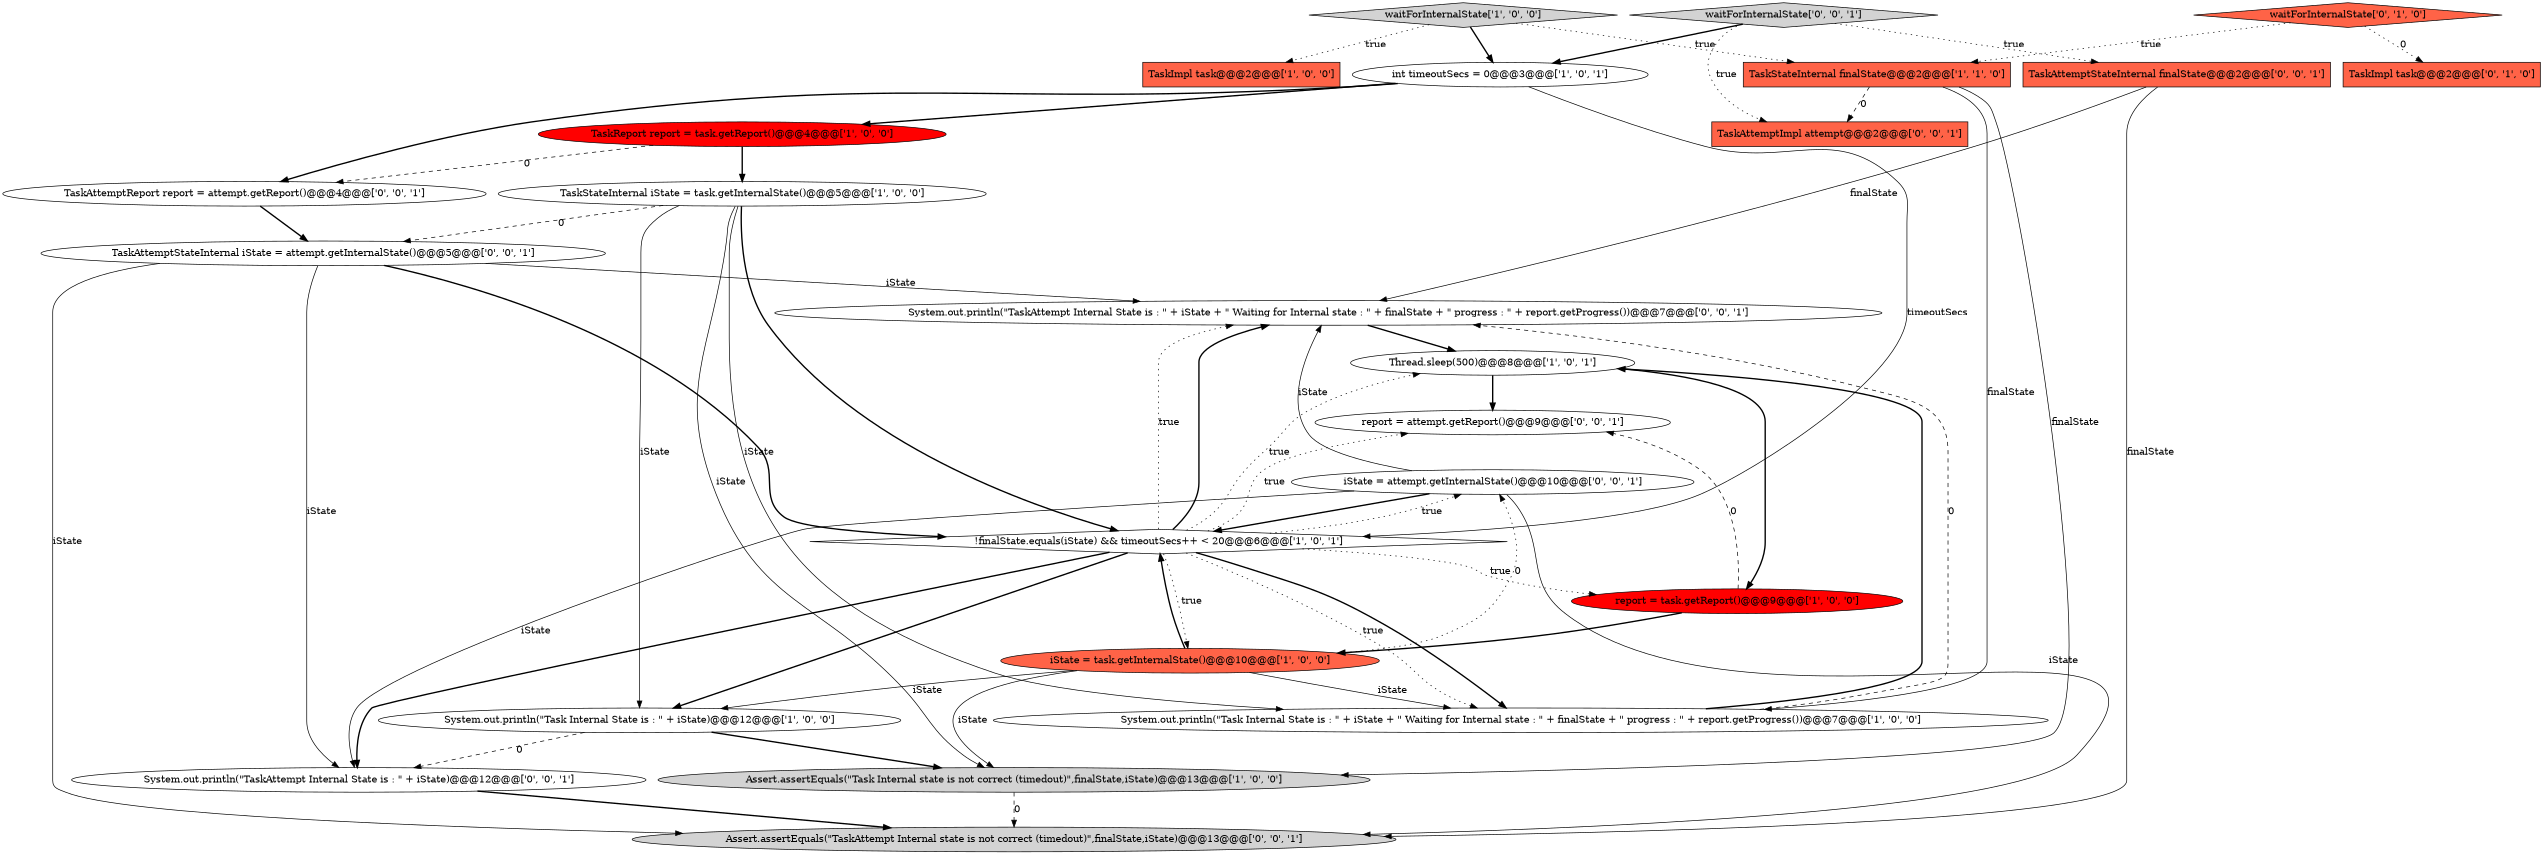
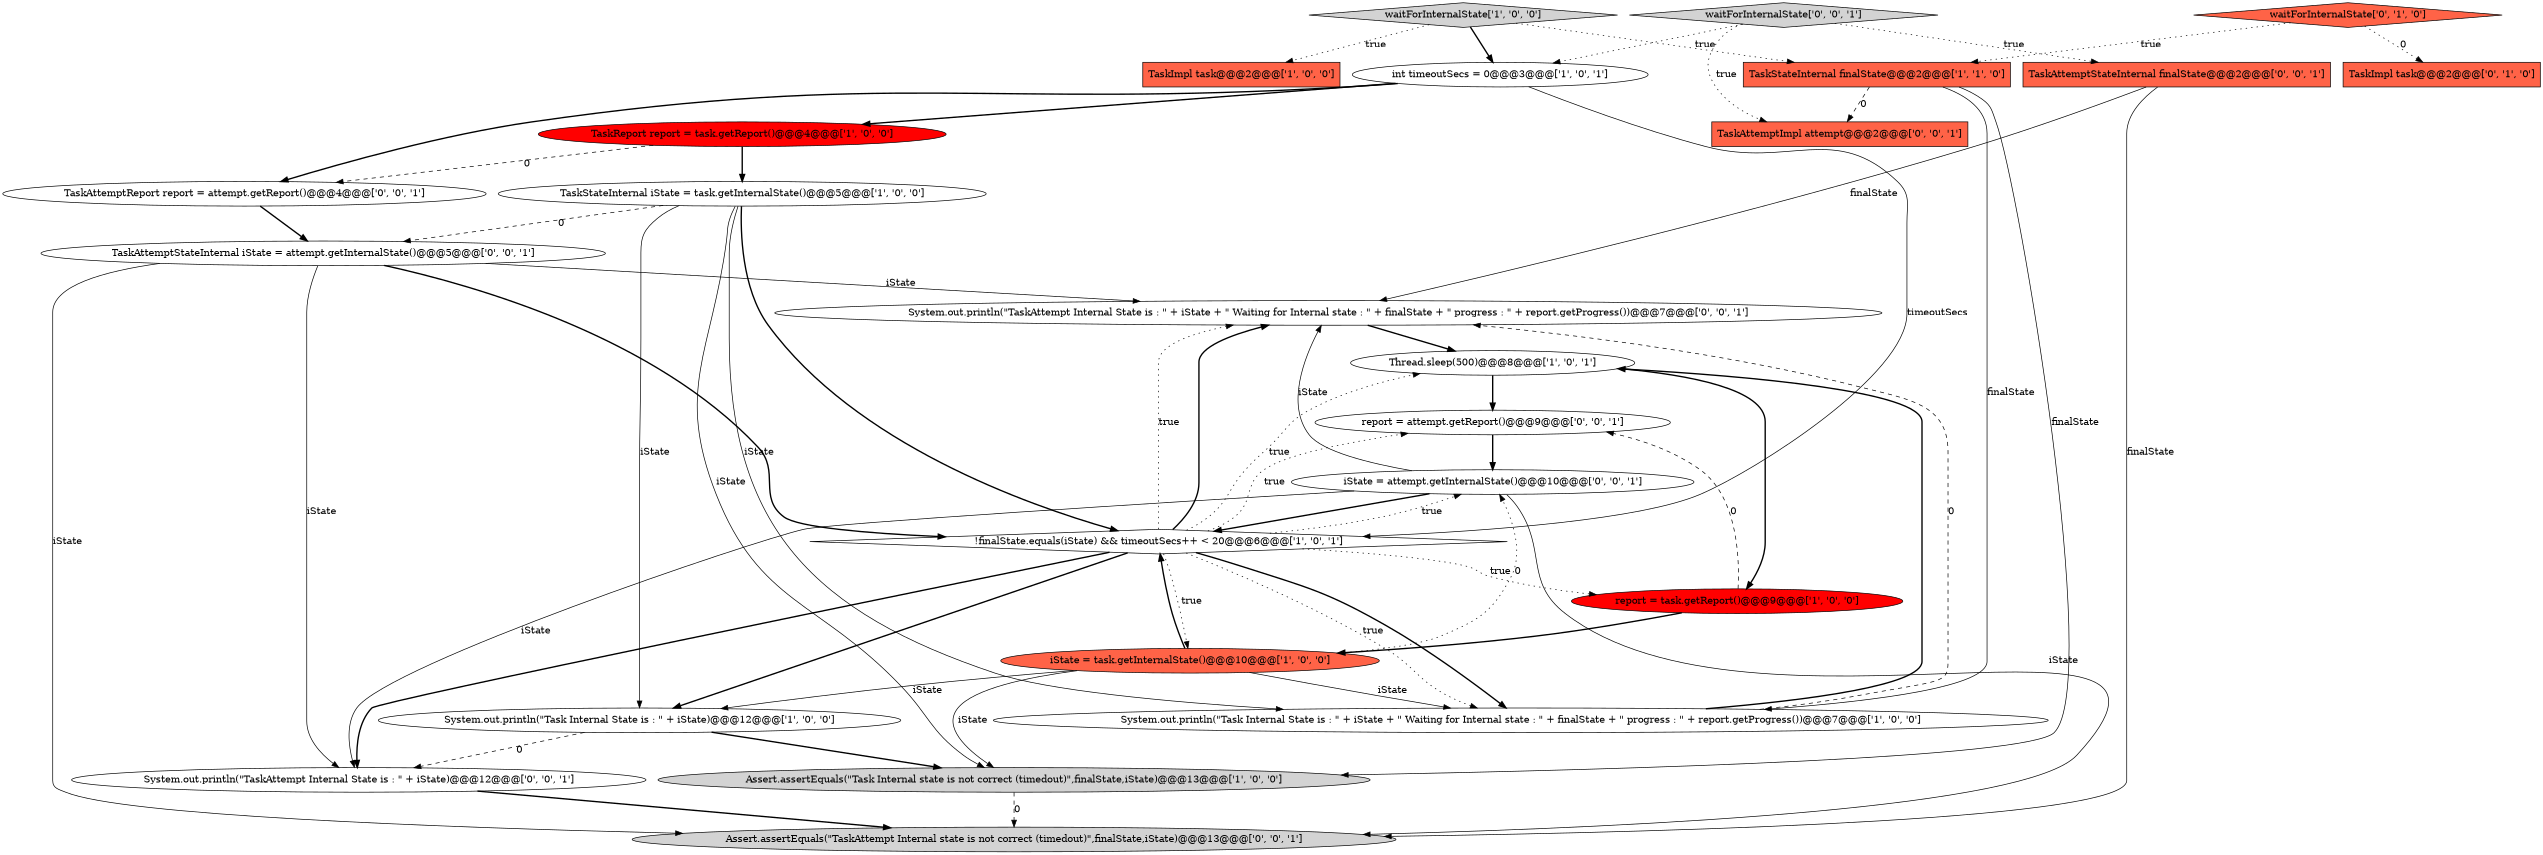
edge "waitForInternalState['0', '0', '1']" -> "int timeoutSecs = 0@@@3@@@['1', '0', '1']": style bold -> dotted
edge "report = attempt.getReport()@@@9@@@['0', '0', '1']" -> "iState = attempt.getInternalState()@@@10@@@['0', '0', '1']": added
